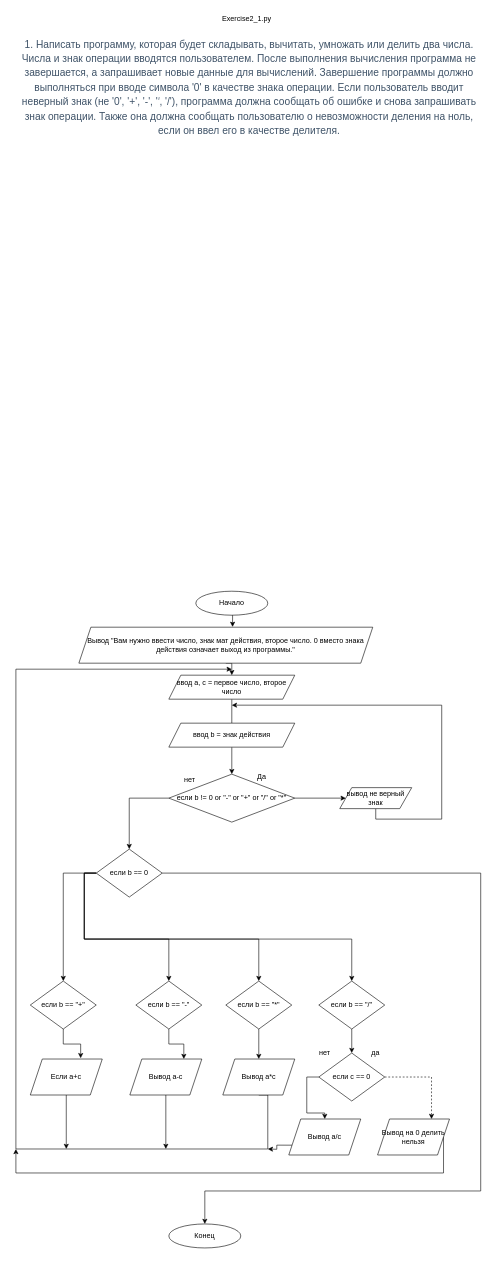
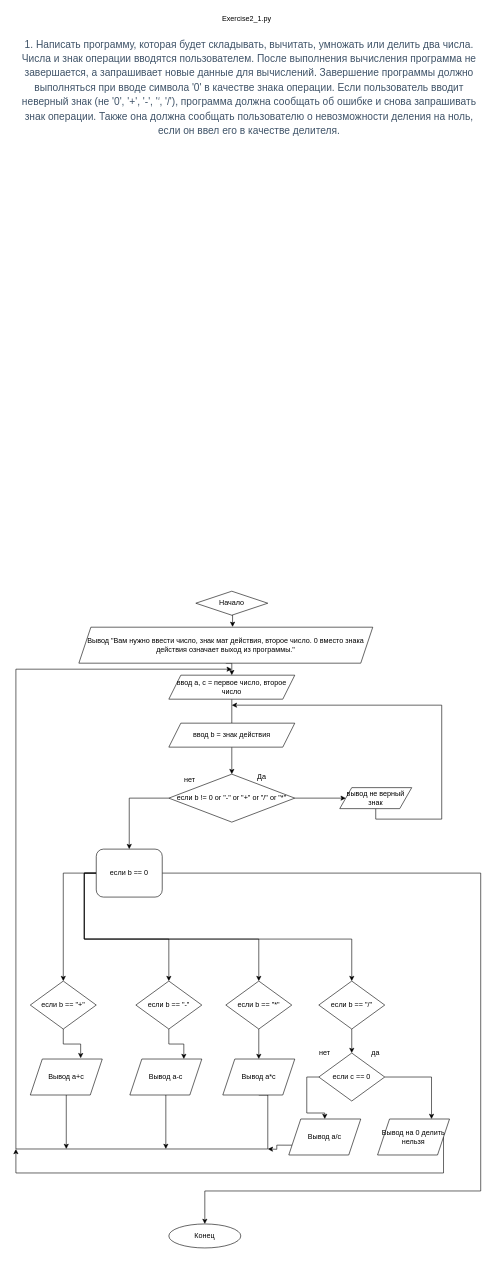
node "Начало": shape ellipse -> diamond
node "если b == 0": shape diamond -> rounded rectangle
node "Если a+c": label "Если a+c" -> "Вывод a+c"
edge "если с == 0" -> "Вывод на 0 делить нельзя": style dashed -> solid
